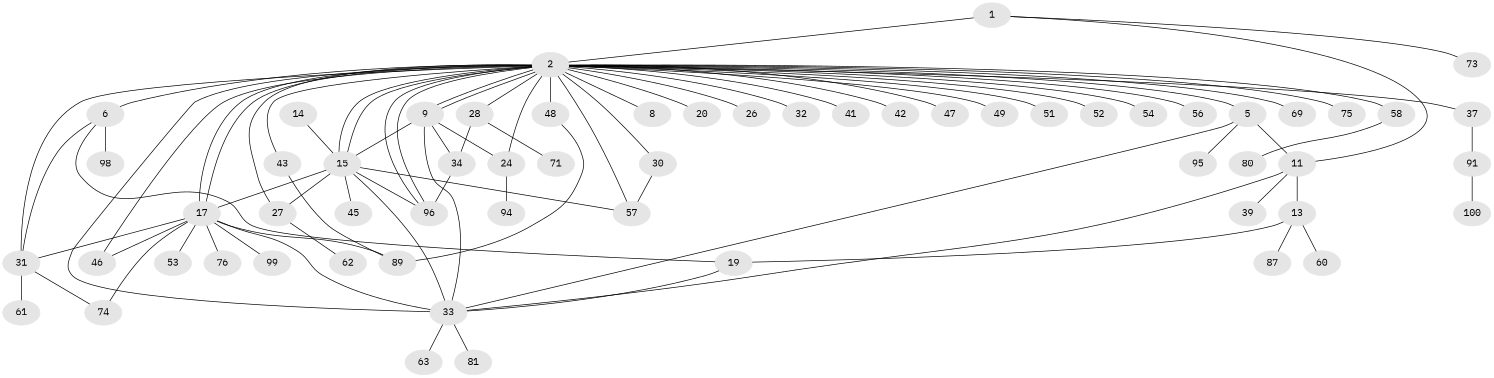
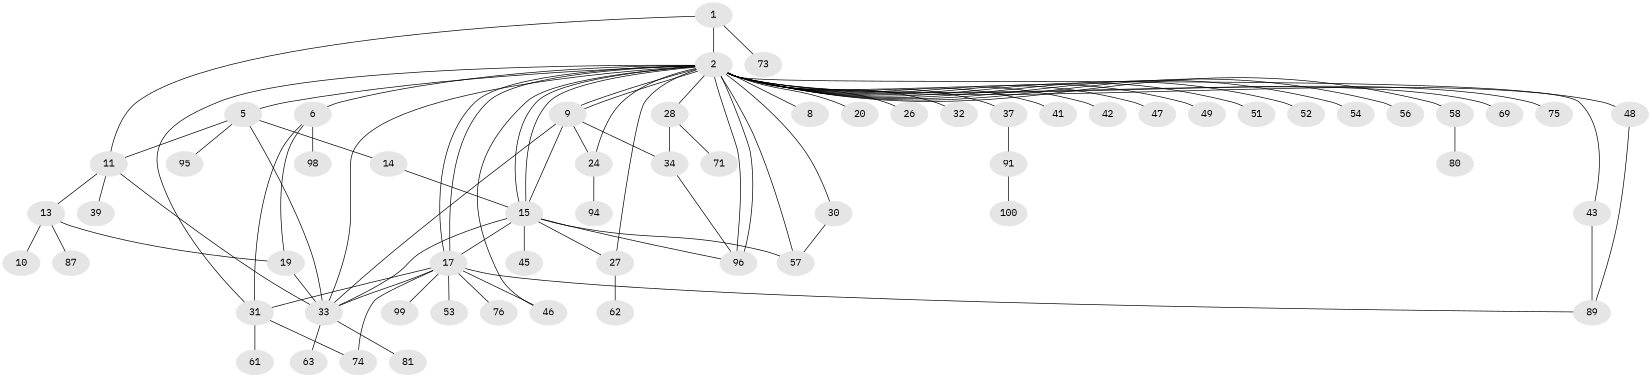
edge "5" -- "14": added
node "60": label "60" -> "10"
